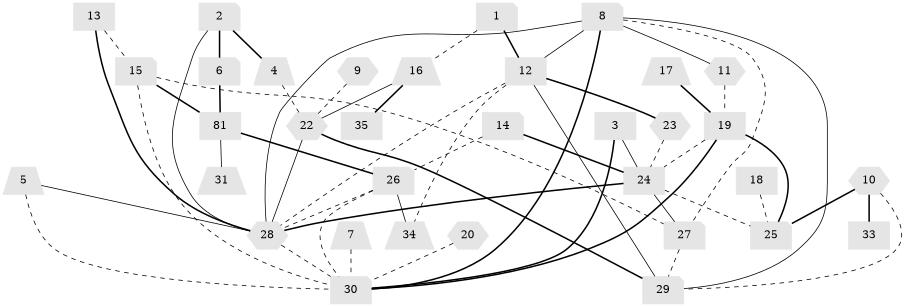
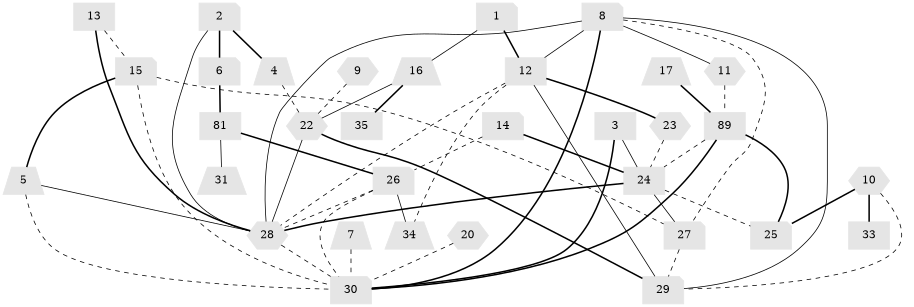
edge "1" -- "16": style dashed -> solid
edge "15" -- "81": now "15" -- "5"
node "19": label "19" -> "89"
node "18": removed
